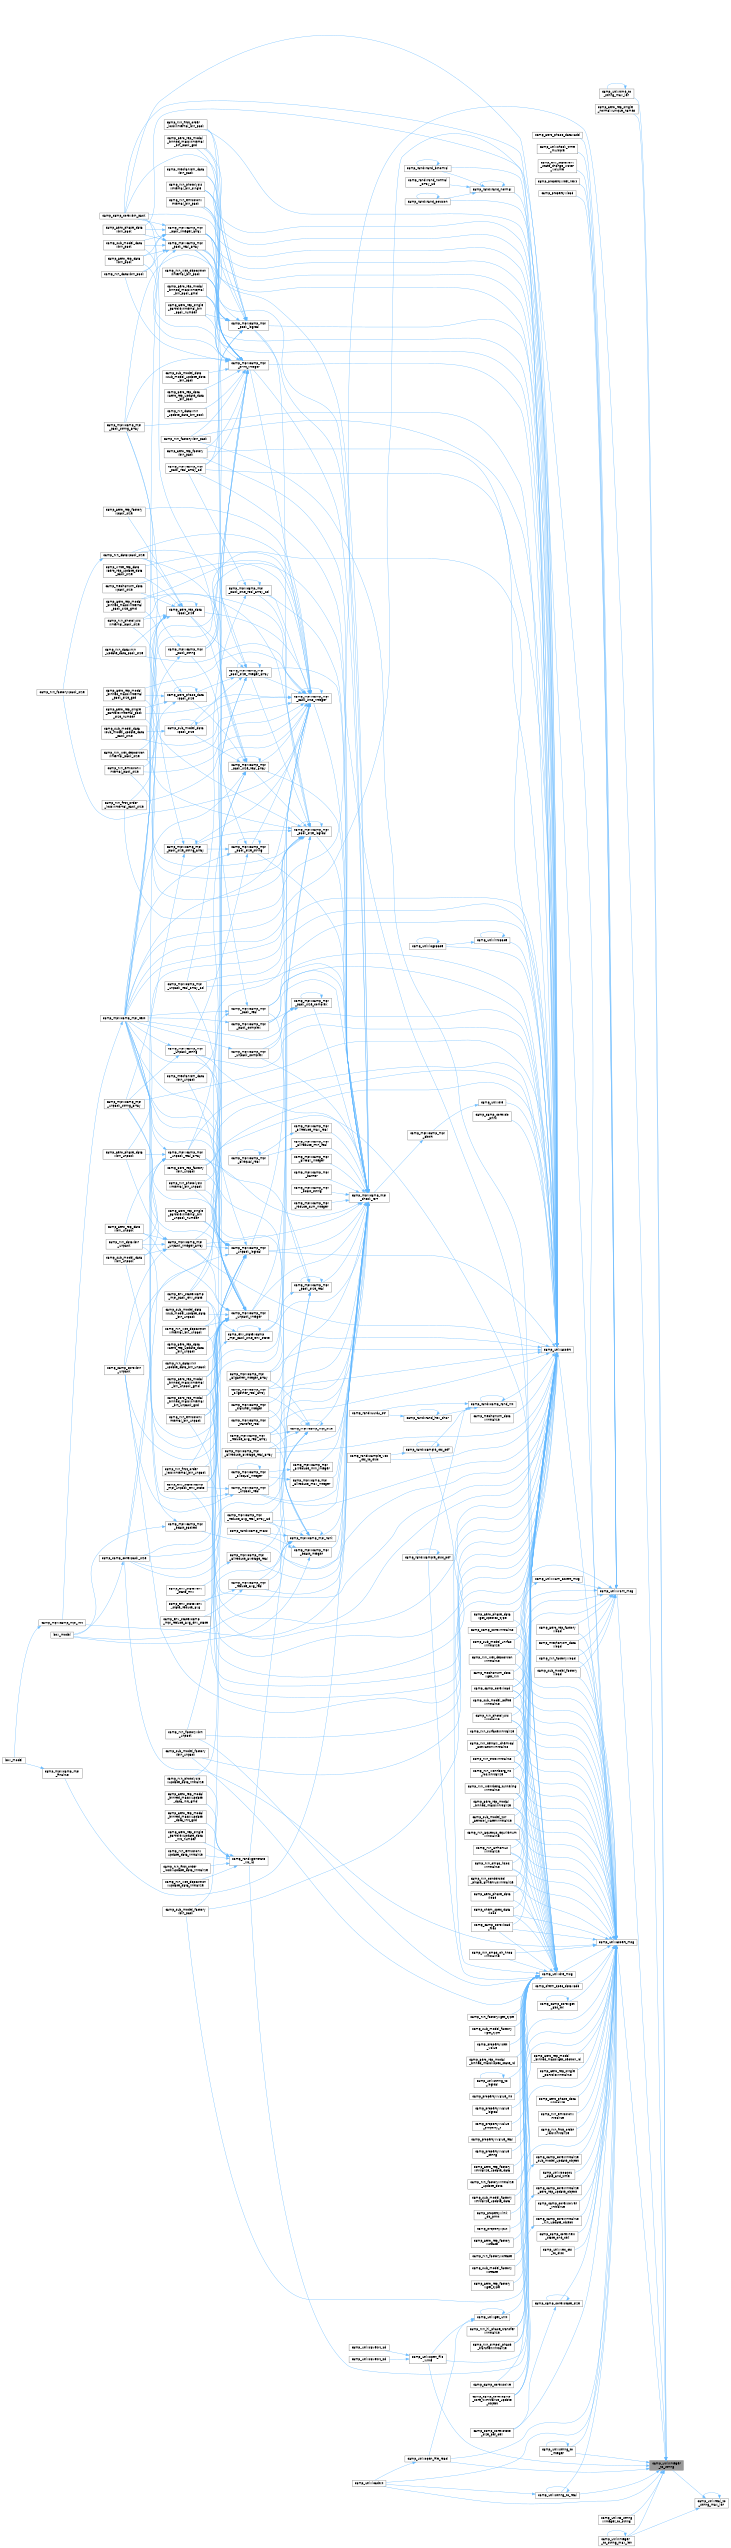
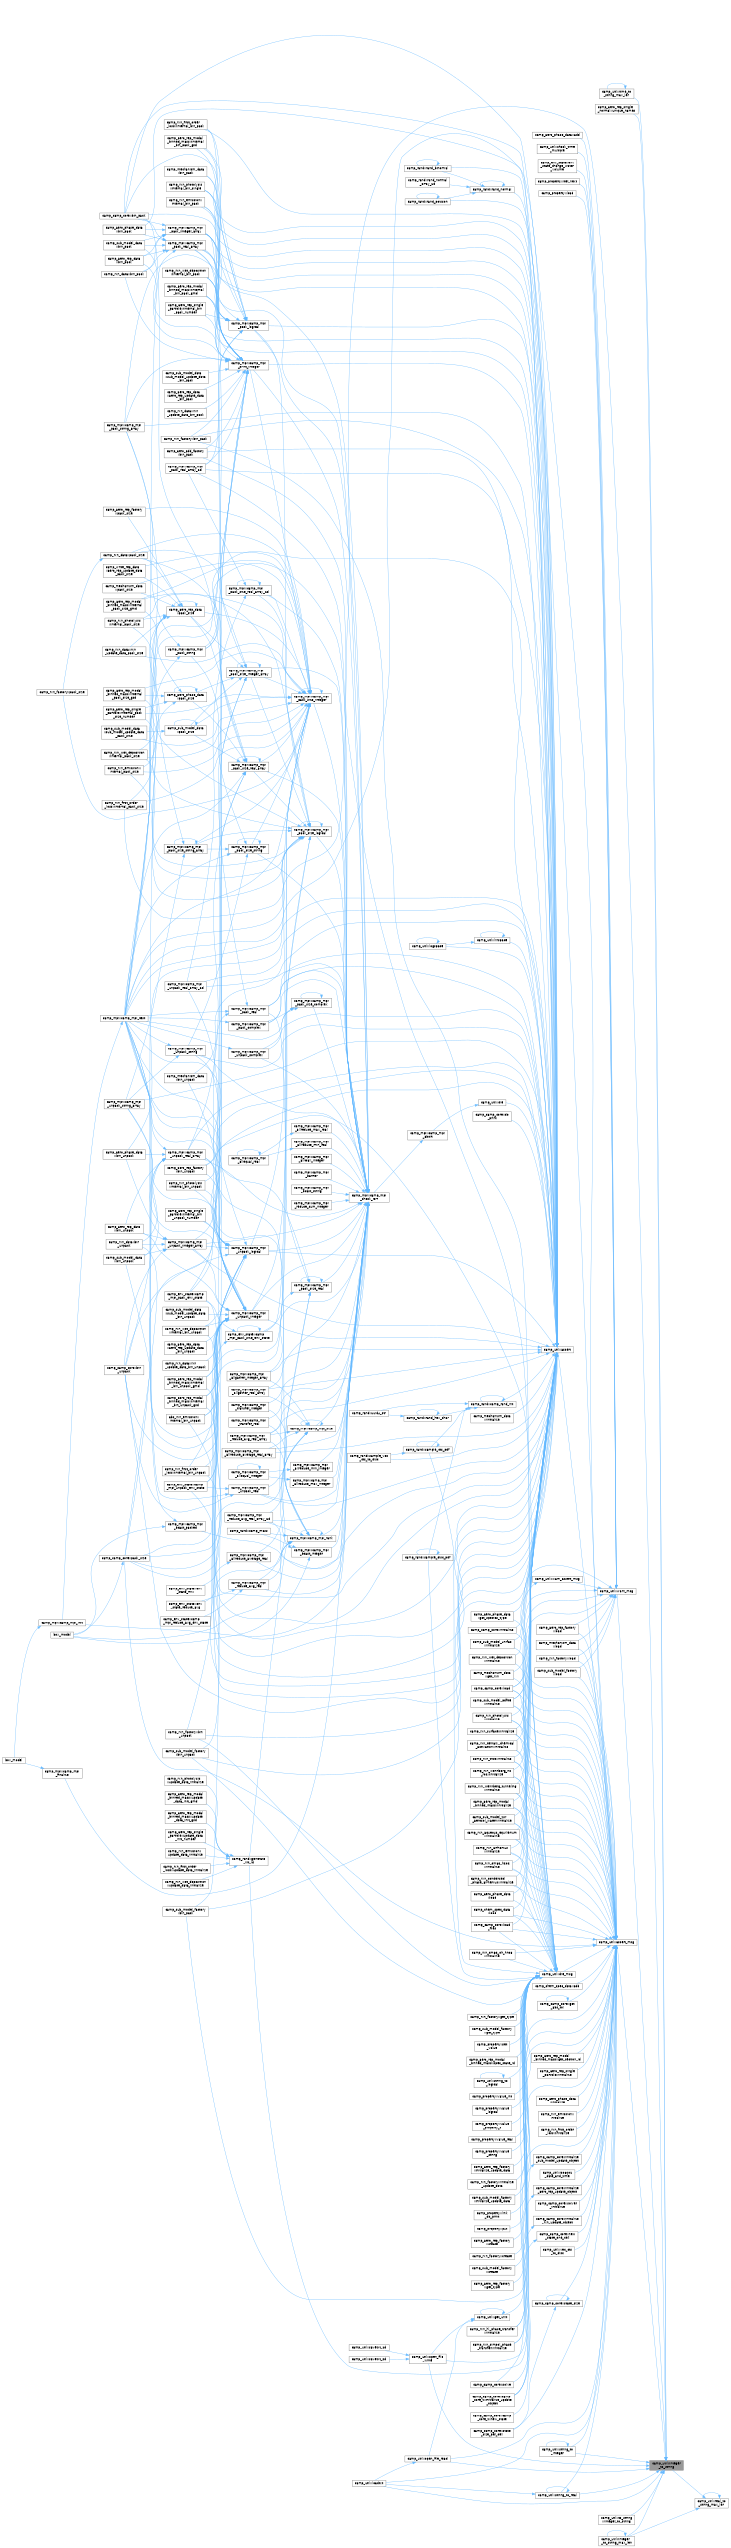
node "camp_aero_rep_factory ::bin_pack": label "camp_aero_rep_factory ::bin_pack" -> "camp_aero_add_factory ::bin_pack"
edge "camp_camp_core::bin _unpack" -> "camp_mpi::camp_mpi _unpack_real_array": added
node "camp_rxn_emission:: internal_bin_unpack": label "camp_rxn_emission:: internal_bin_unpack" -> "abs_rxn_emission:: internal_bin_unpack"
edge "camp_rxn_photolysis ::update_data_initialize" -> "camp_mpi::camp_mpi _unpack_integer": now "camp_sub_model_factory ::bin_unpack" -> "camp_mpi::camp_mpi _unpack_integer"
node "camp_camp_core::camp _core_t::new_state": added
